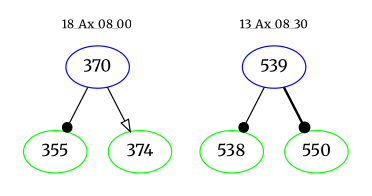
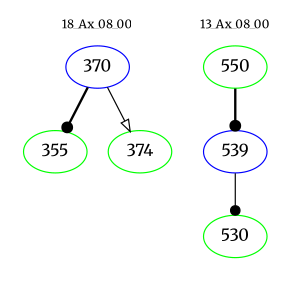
cluster "13_Ax_08_30": label "13_Ax_08_30" -> "13_Ax_08_00"
edge "370" -> "355": style solid -> bold
edge "539" -> "550": reversed
node "538": label "538" -> "530"
